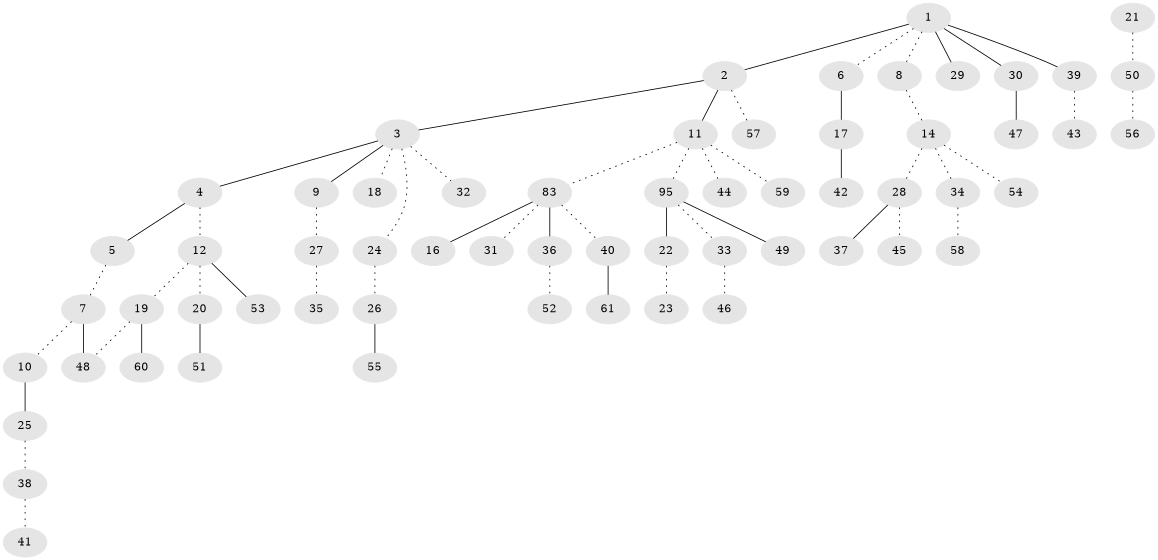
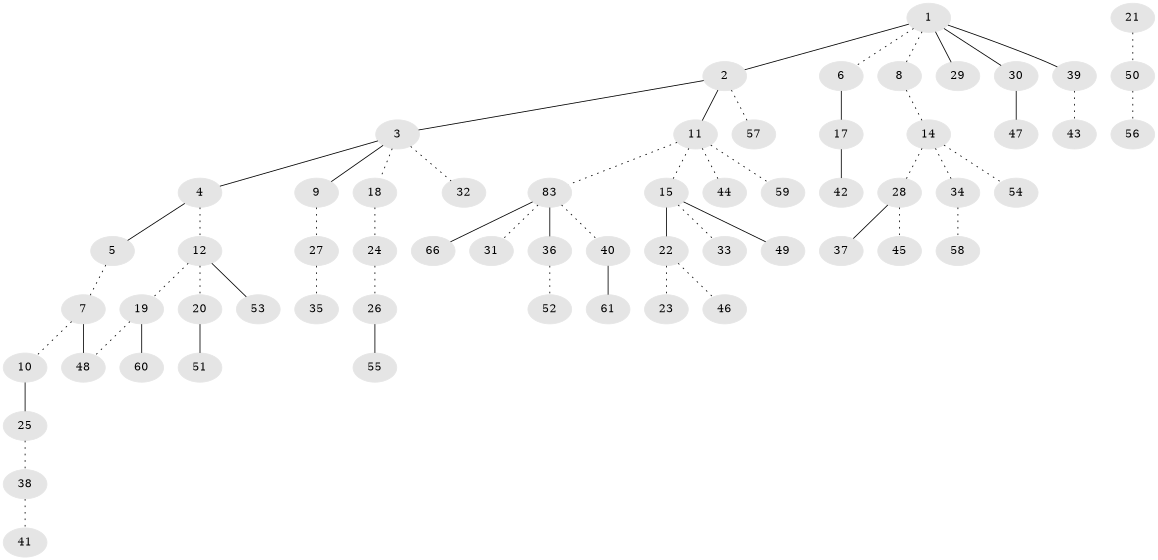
node "95": label "95" -> "15"
edge "3" -- "24": now "18" -- "24"
node "16": label "16" -> "66"
edge "33" -- "46": now "22" -- "46"
